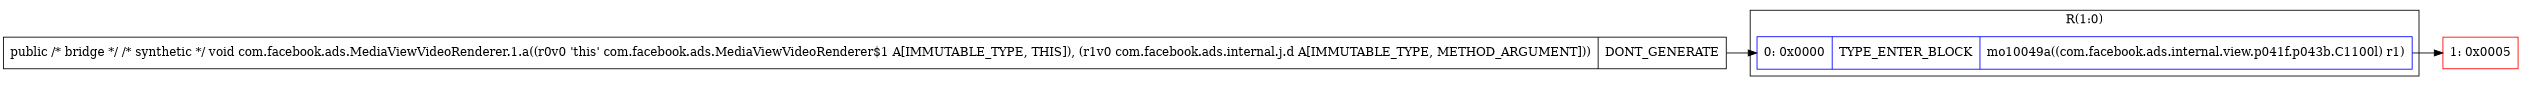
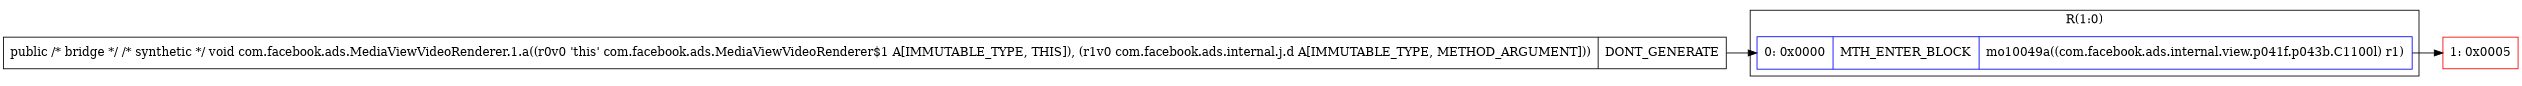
node "0: 0x0000": text "TYPE_ENTER_BLOCK" -> "MTH_ENTER_BLOCK"
